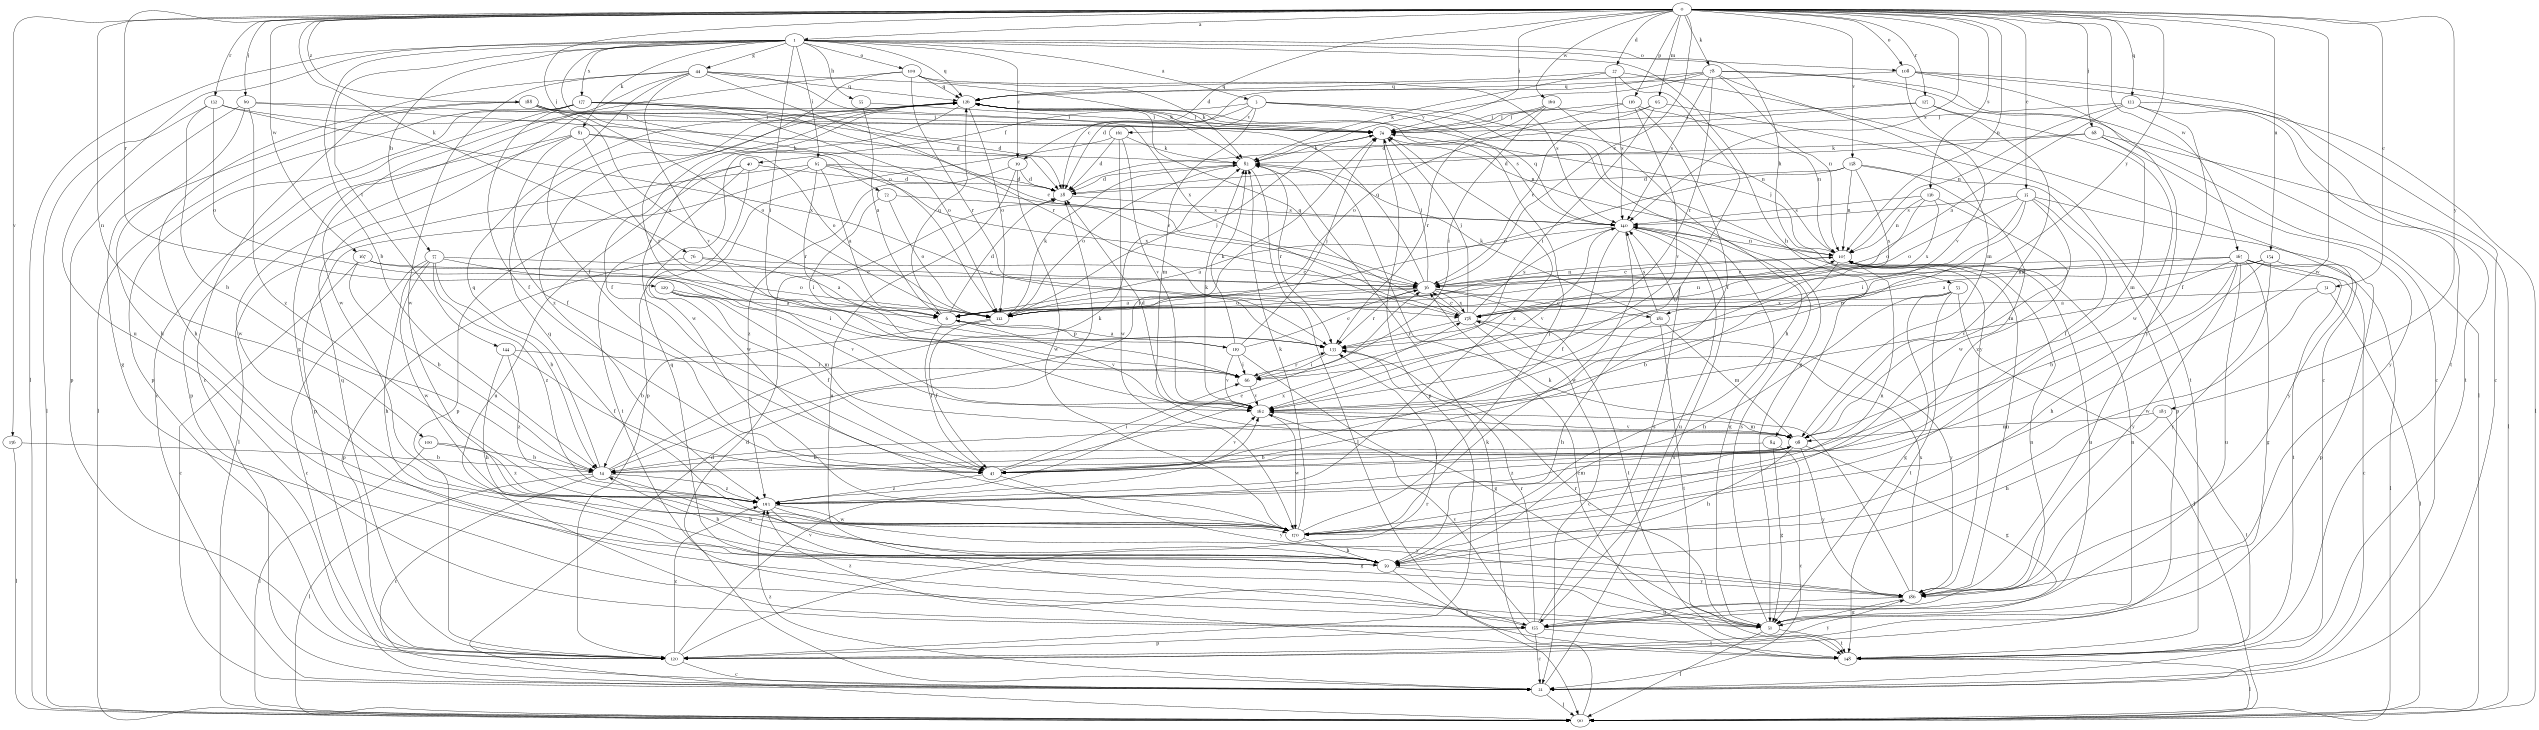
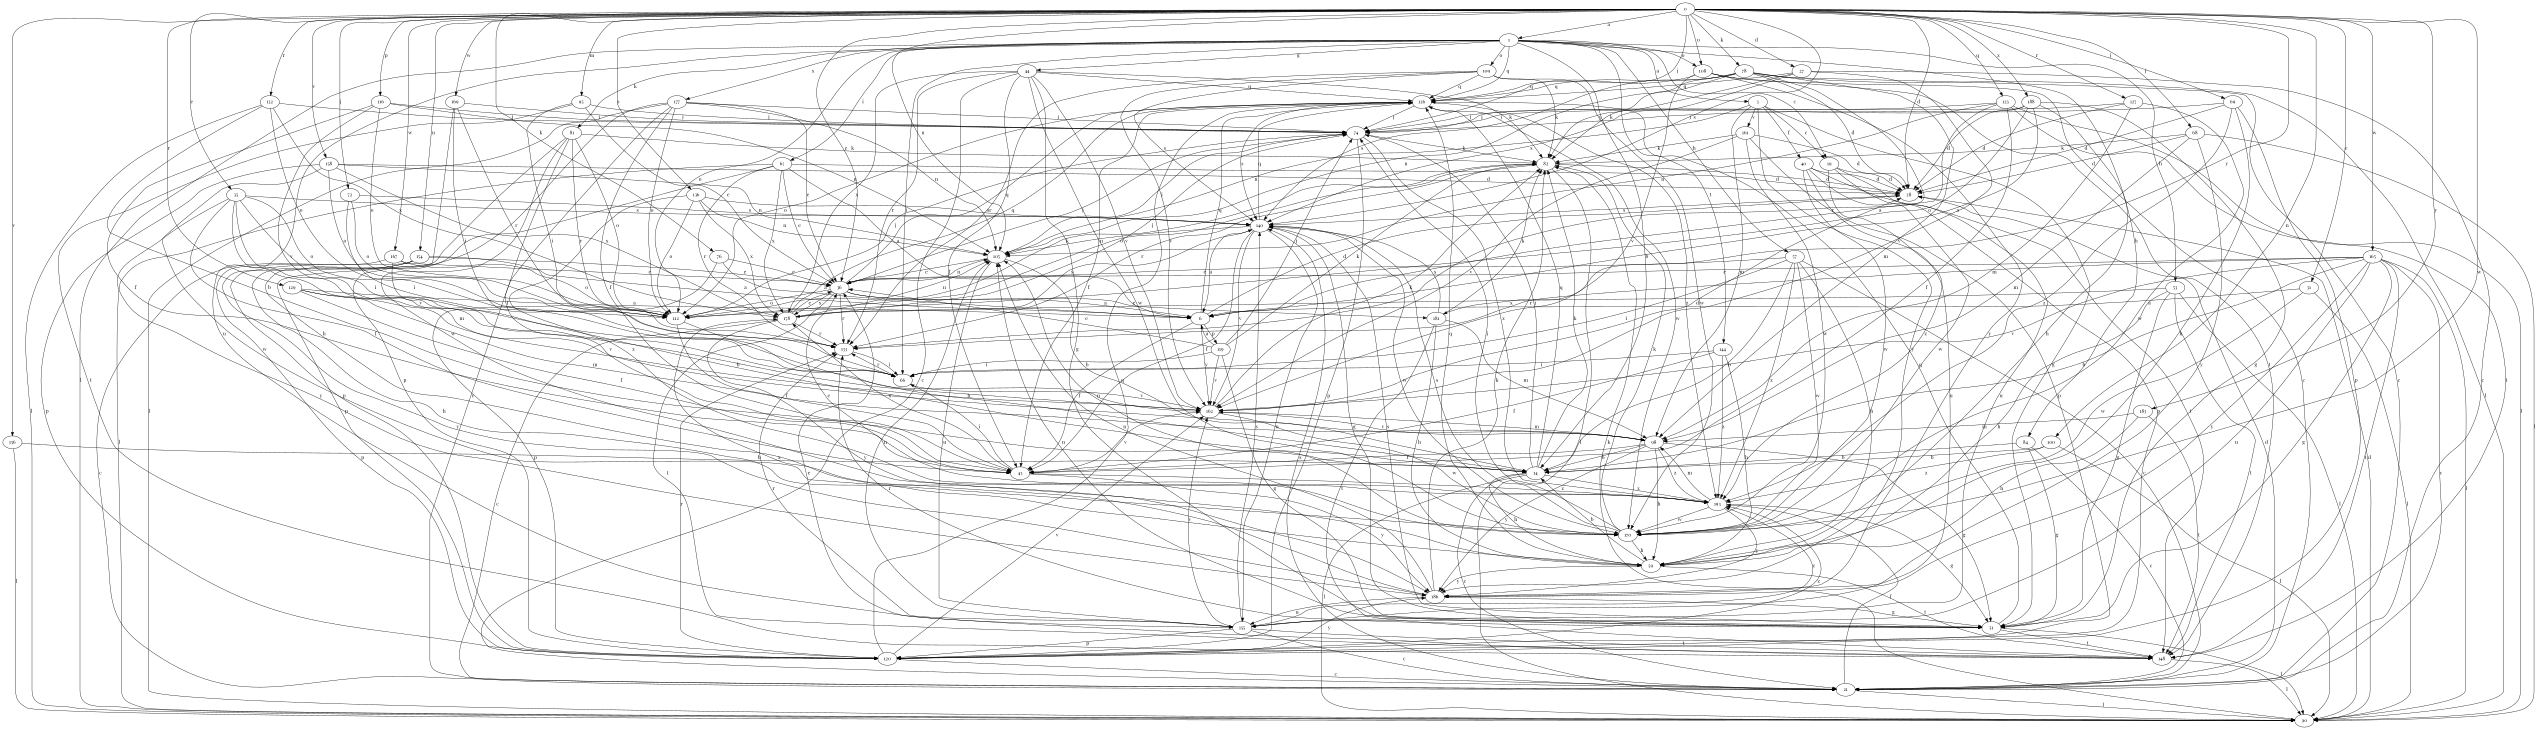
node "55": removed
edge "170" -> "140": added, label "s"
edge "21" -> "193": label "z" -> "f"
